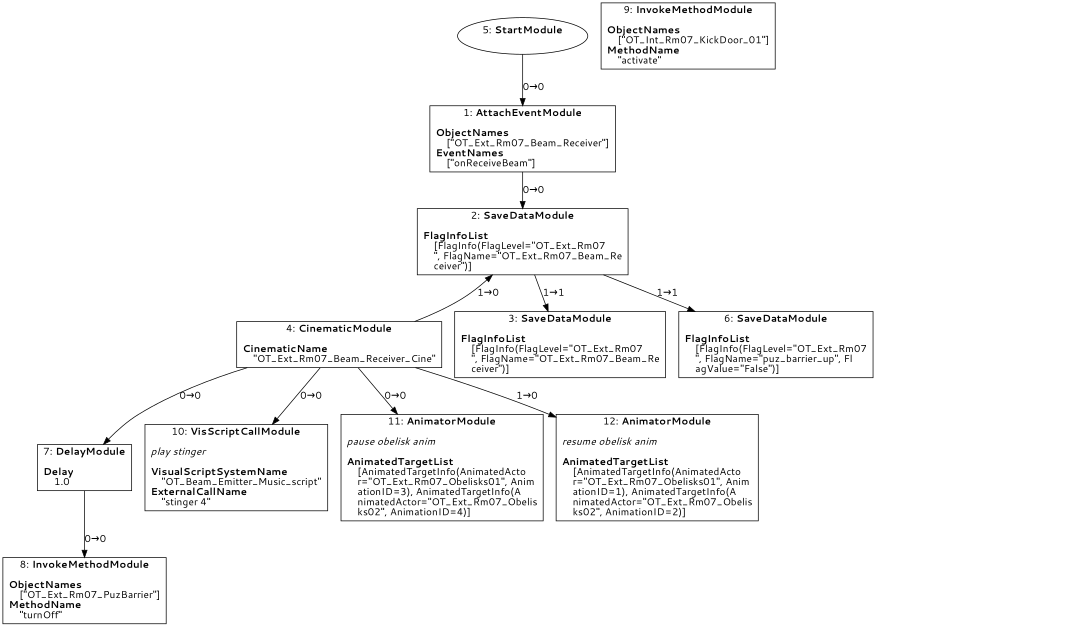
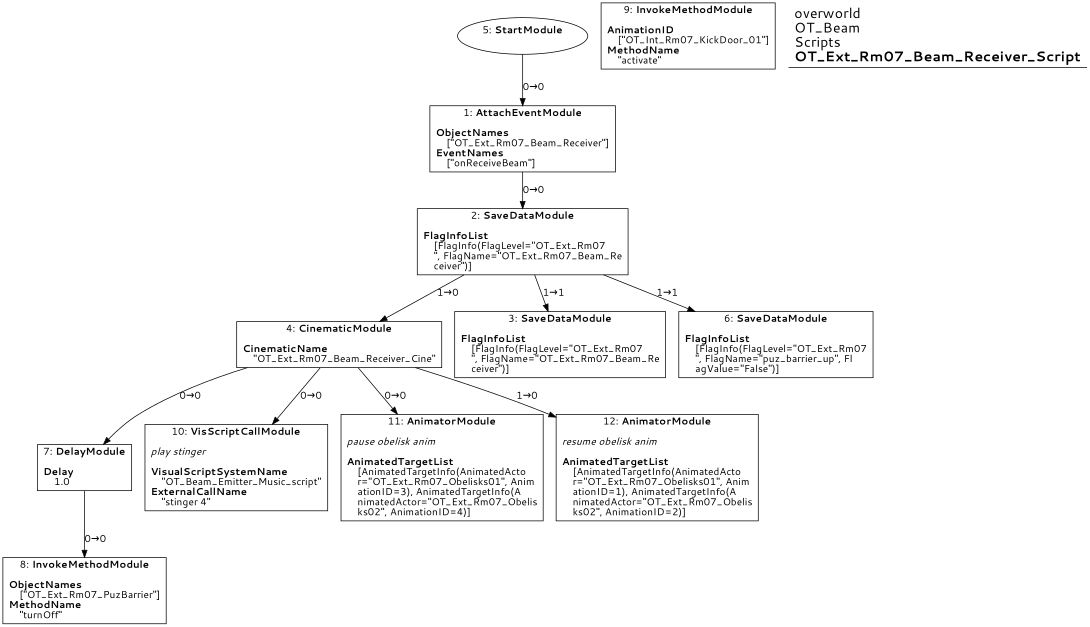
node "9:": text "ObjectNames" -> "AnimationID"
node "overworld": added
edge "4:" -> "2:": reversed
